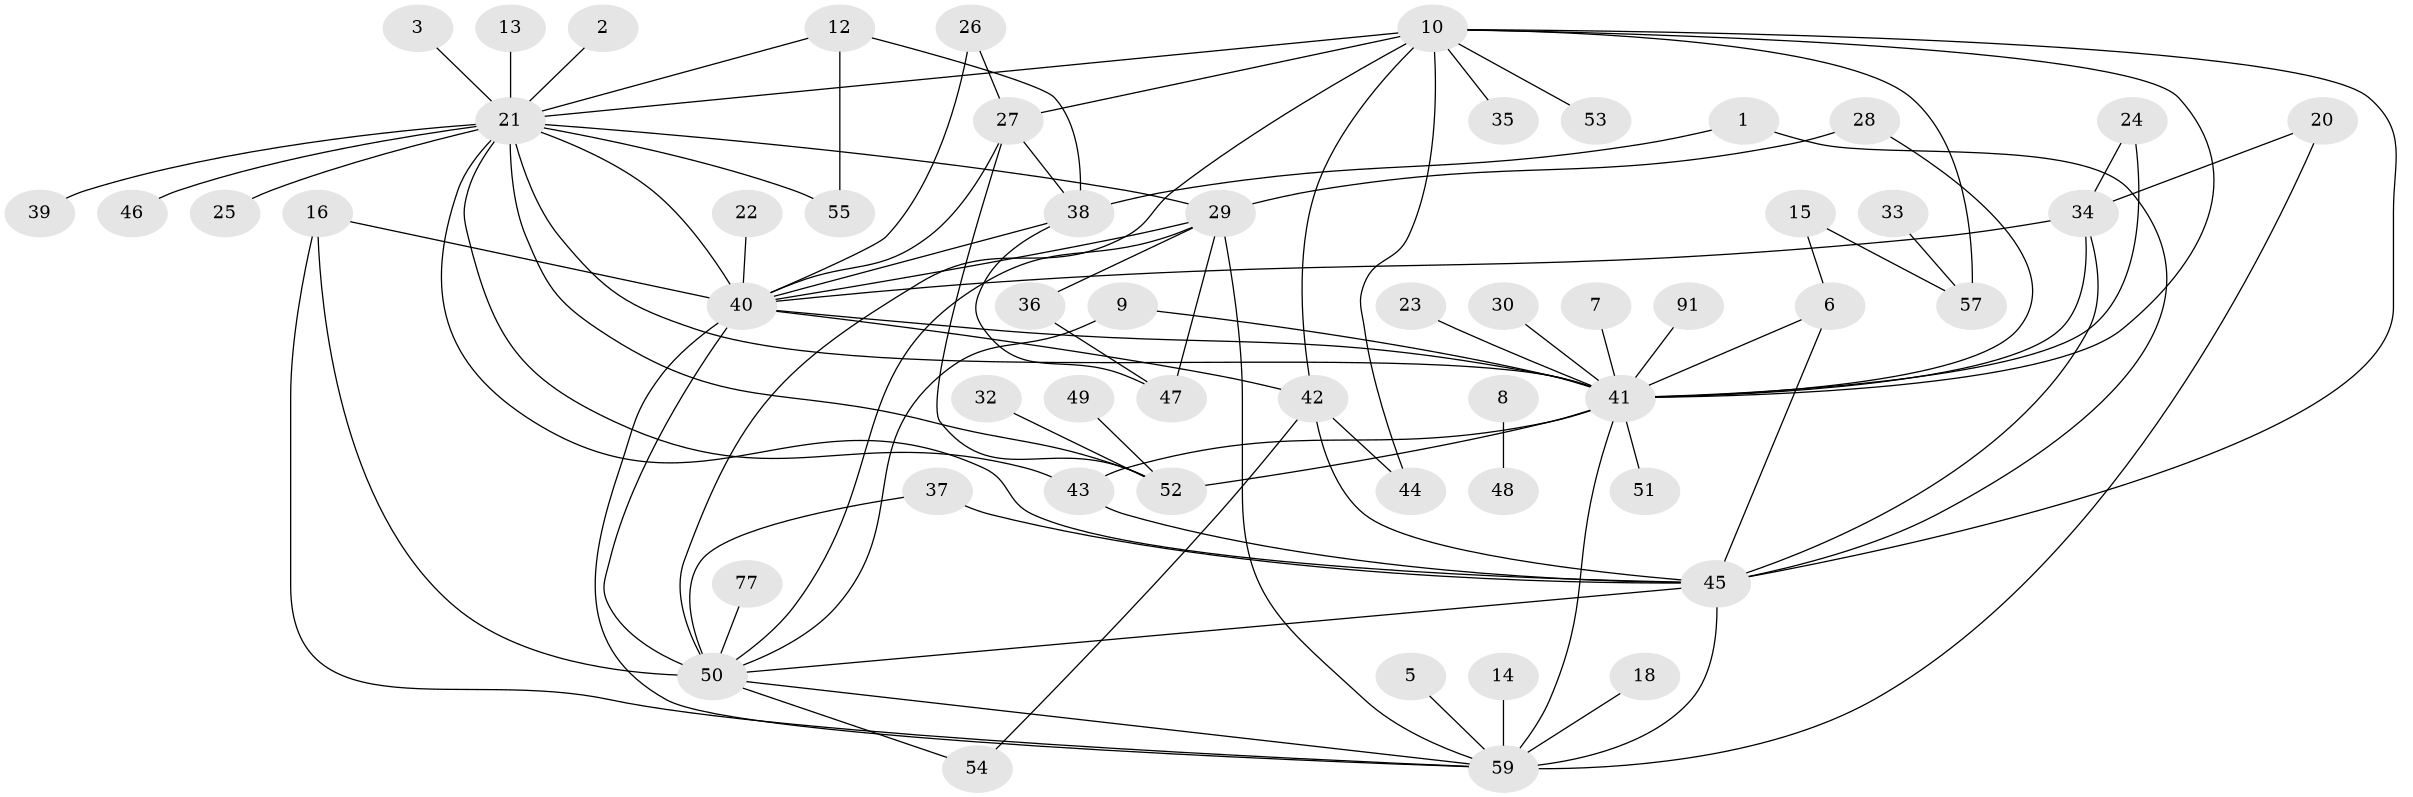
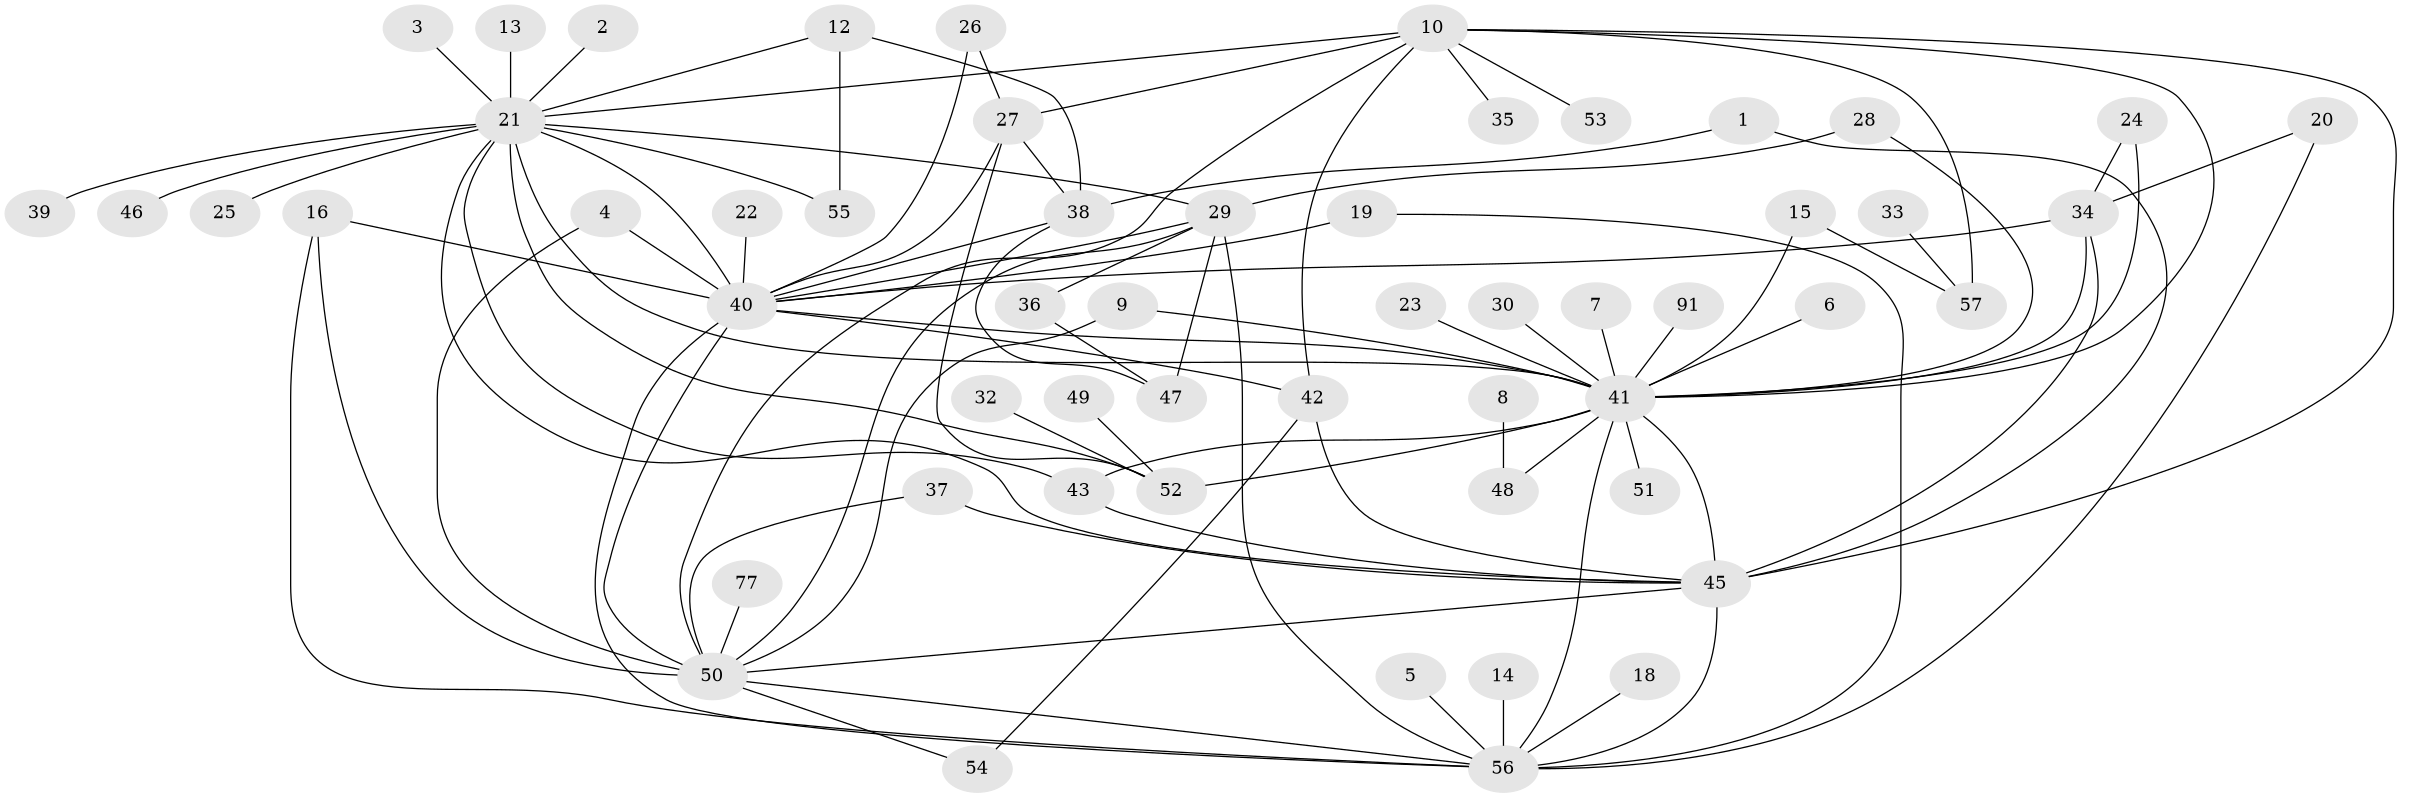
node "4": added
node "19": added
edge "15" -- "6": now "15" -- "41"
edge "41" -- "48": added
edge "6" -- "45": now "41" -- "45"
node "44": removed
node "59": label "59" -> "56"
